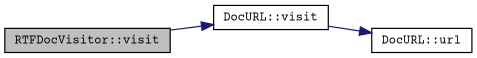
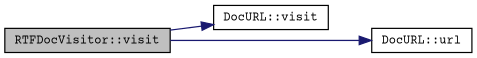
edge "DocURL::visit" -> "DocURL::url": now "RTFDocVisitor::visit" -> "DocURL::url"
